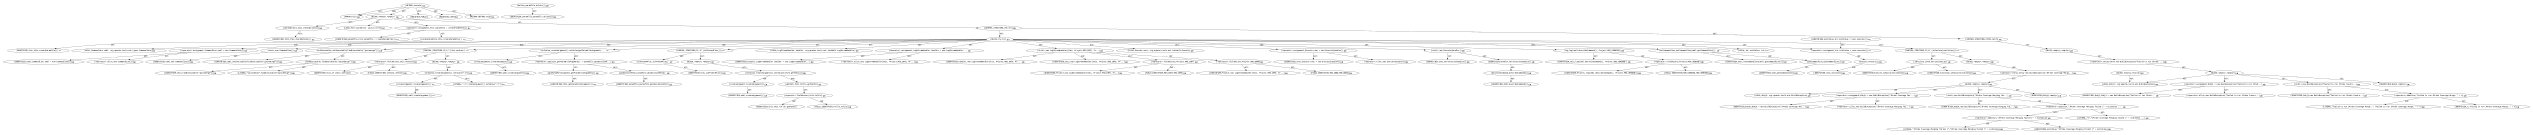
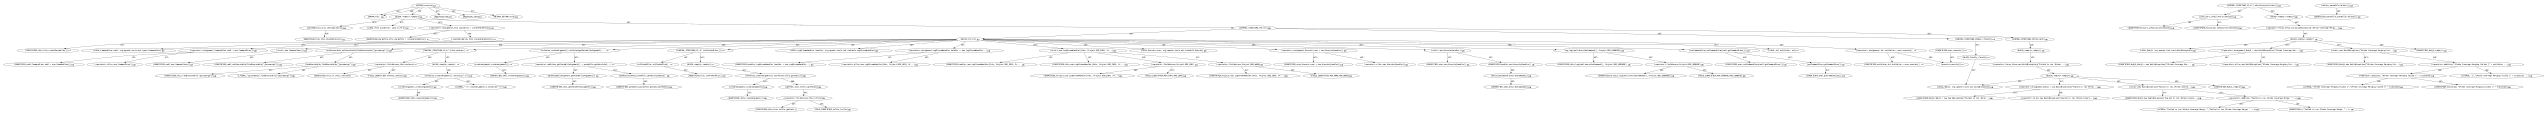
node "(CONTROL_STRUCTURE,FINALLY,finally)": added
edge "(BLOCK,try,try)" -> "(CONTROL_STRUCTURE,IF,if (isFailure(exitValue)))": removed, label "AST:"
edge "(IDENTIFIER,exitValue,int exitValue = exec.execute())" -> "(<operator>.assignment,int exitValue = exec.execute())": reversed
edge "(execute,execute())" -> "(IDENTIFIER,exec,execute())": reversed
